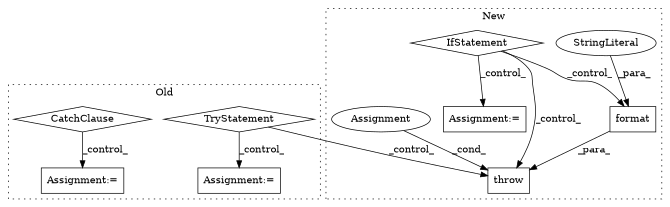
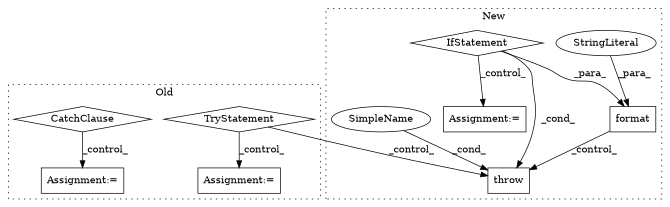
edge "IfStatement" -> "format": label "_control_" -> "_para_"
node "Assignment": label "Assignment" -> "SimpleName"
edge "IfStatement" -> "throw": label "_control_" -> "_cond_"
edge "format" -> "throw": label "_para_" -> "_control_"
